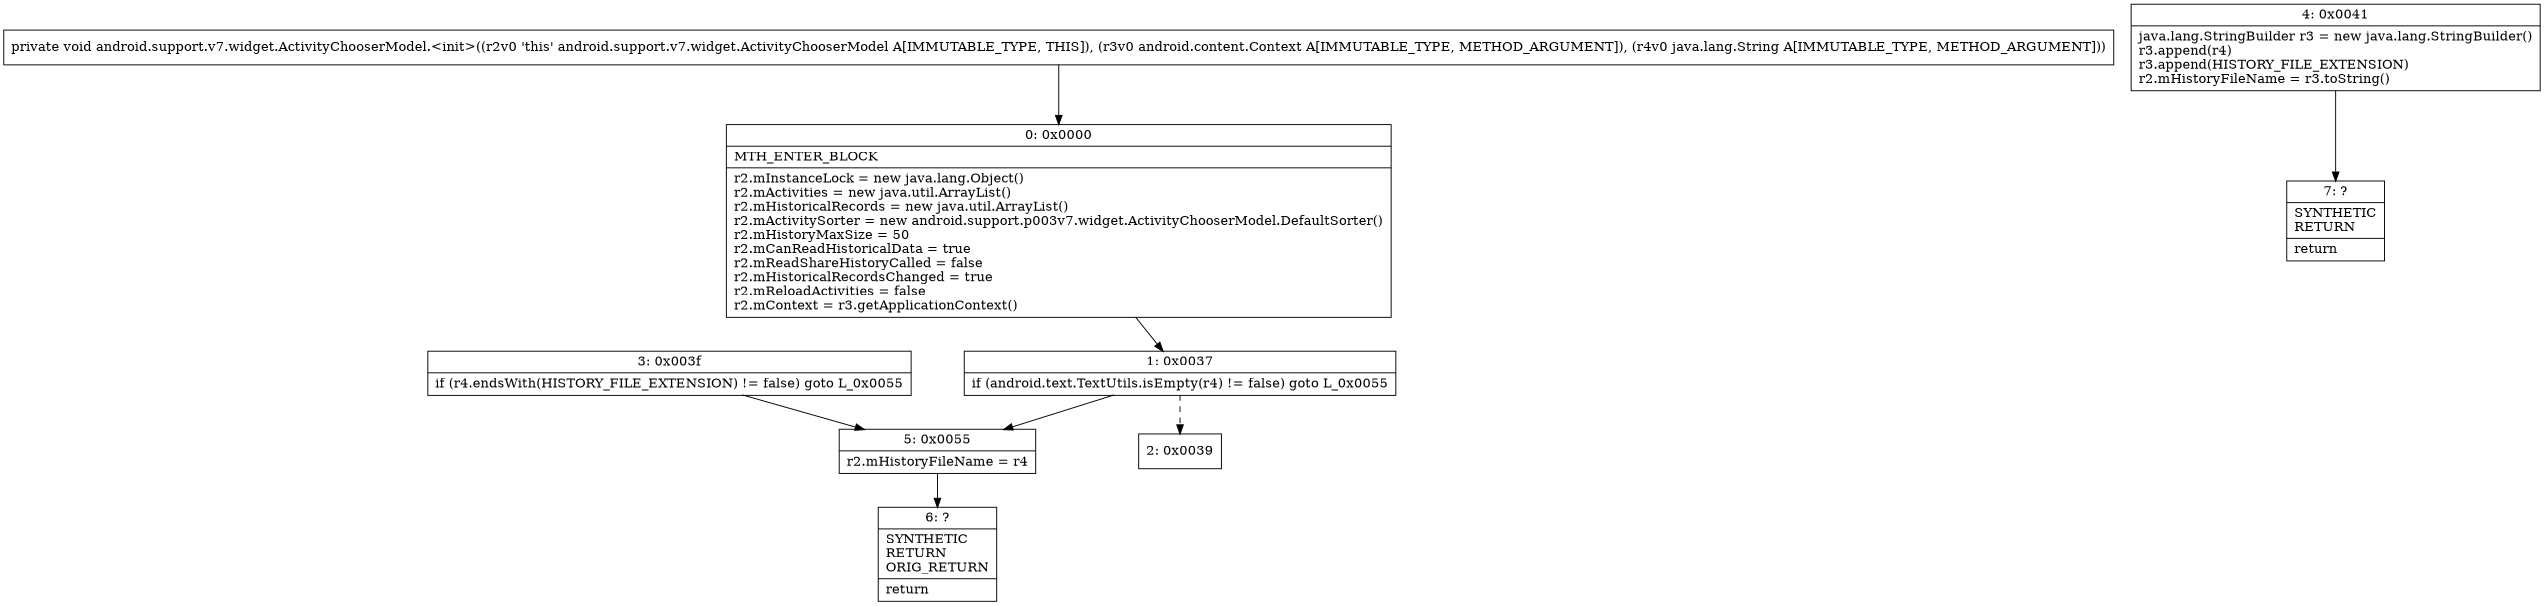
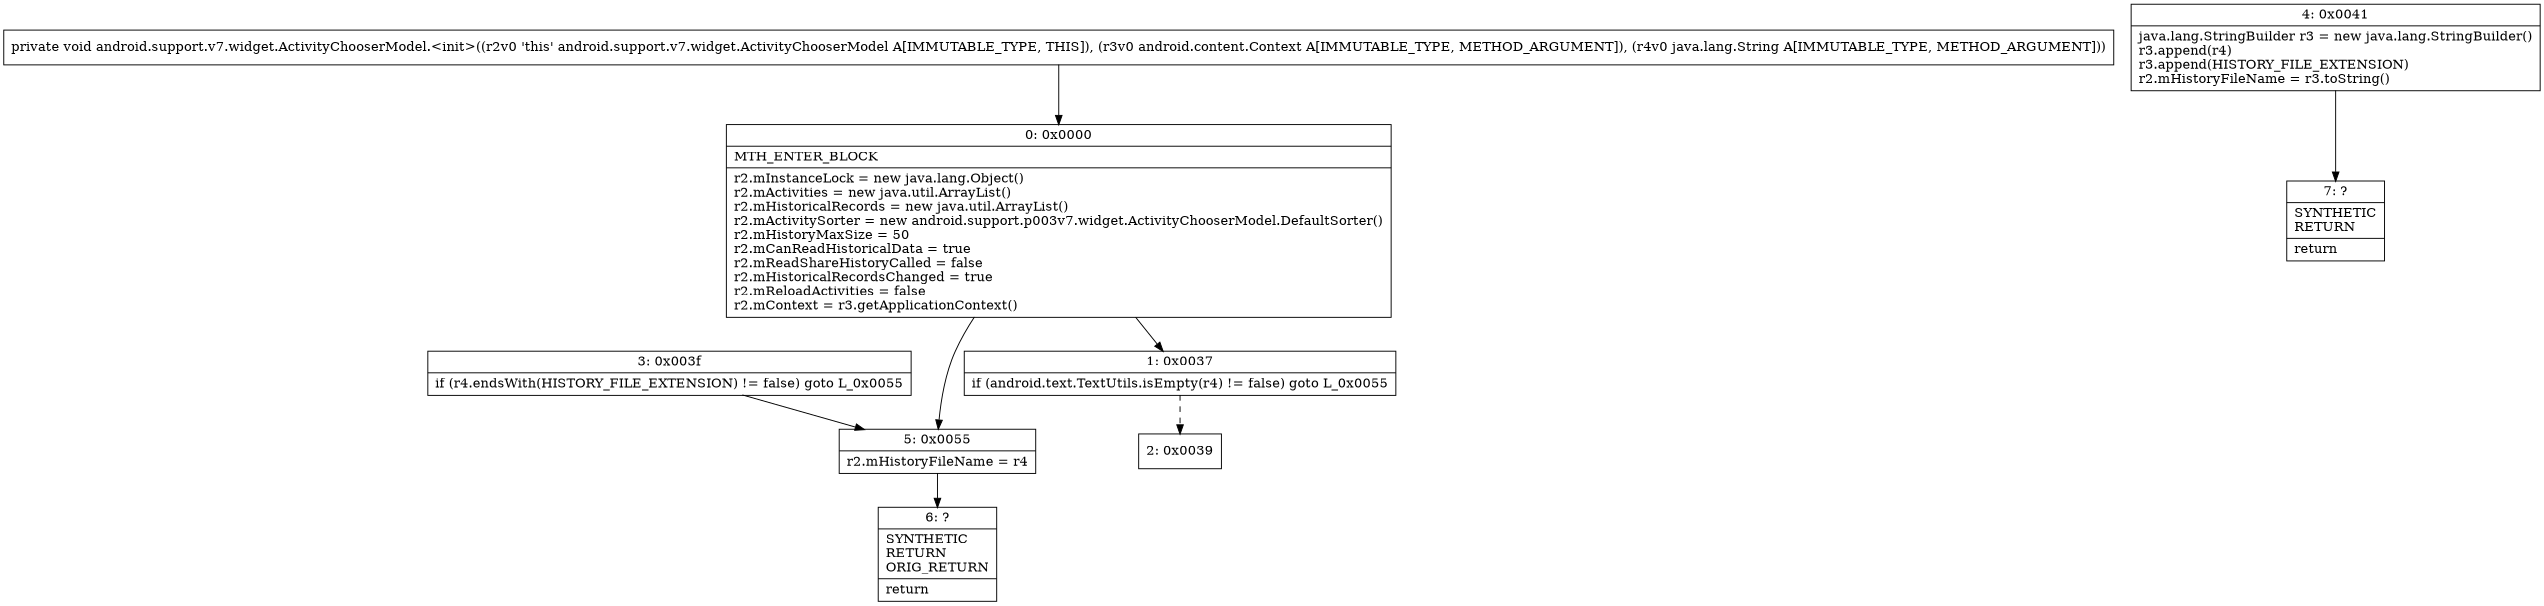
edge "1: 0x0037" -> "5: 0x0055": now "0: 0x0000" -> "5: 0x0055"
